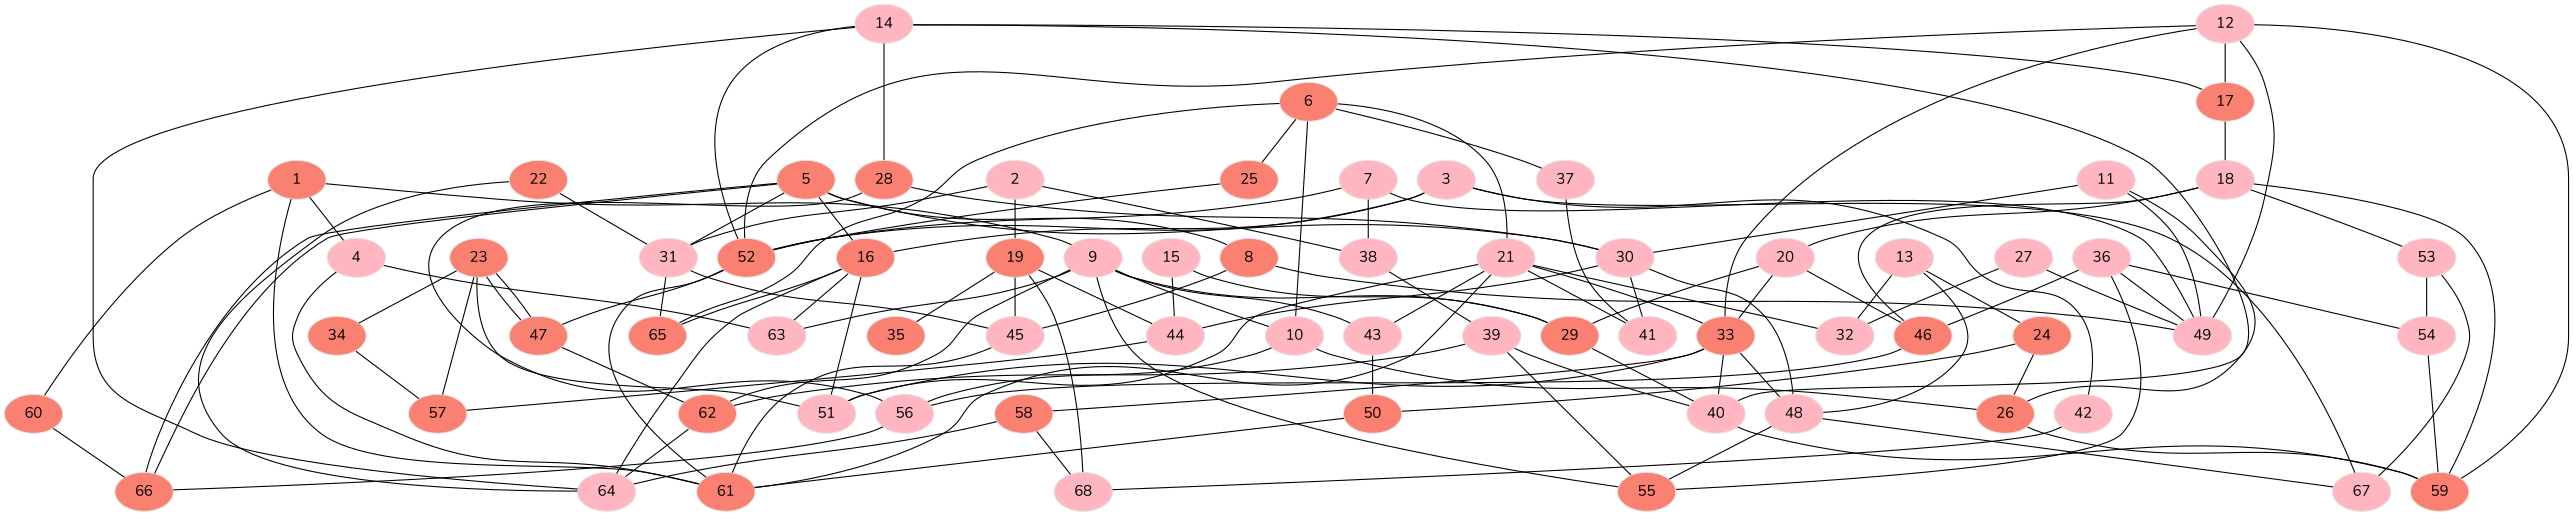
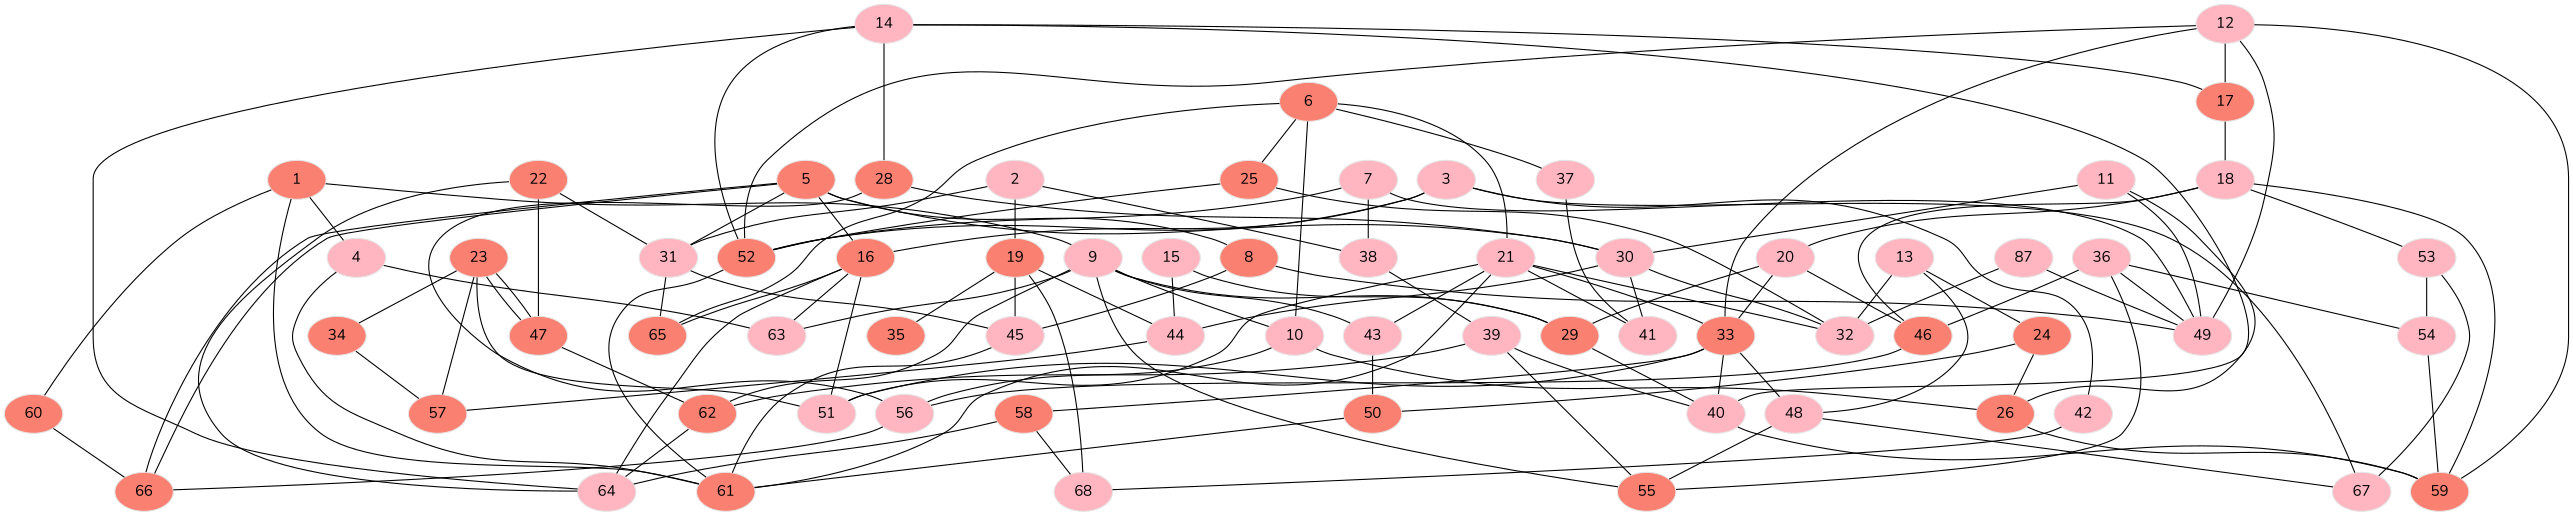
edge "25" -- "32": added
node "27": label "27" -> "87"
edge "30" -- "48": now "30" -- "32"
edge "52" -- "47": now "22" -- "47"
